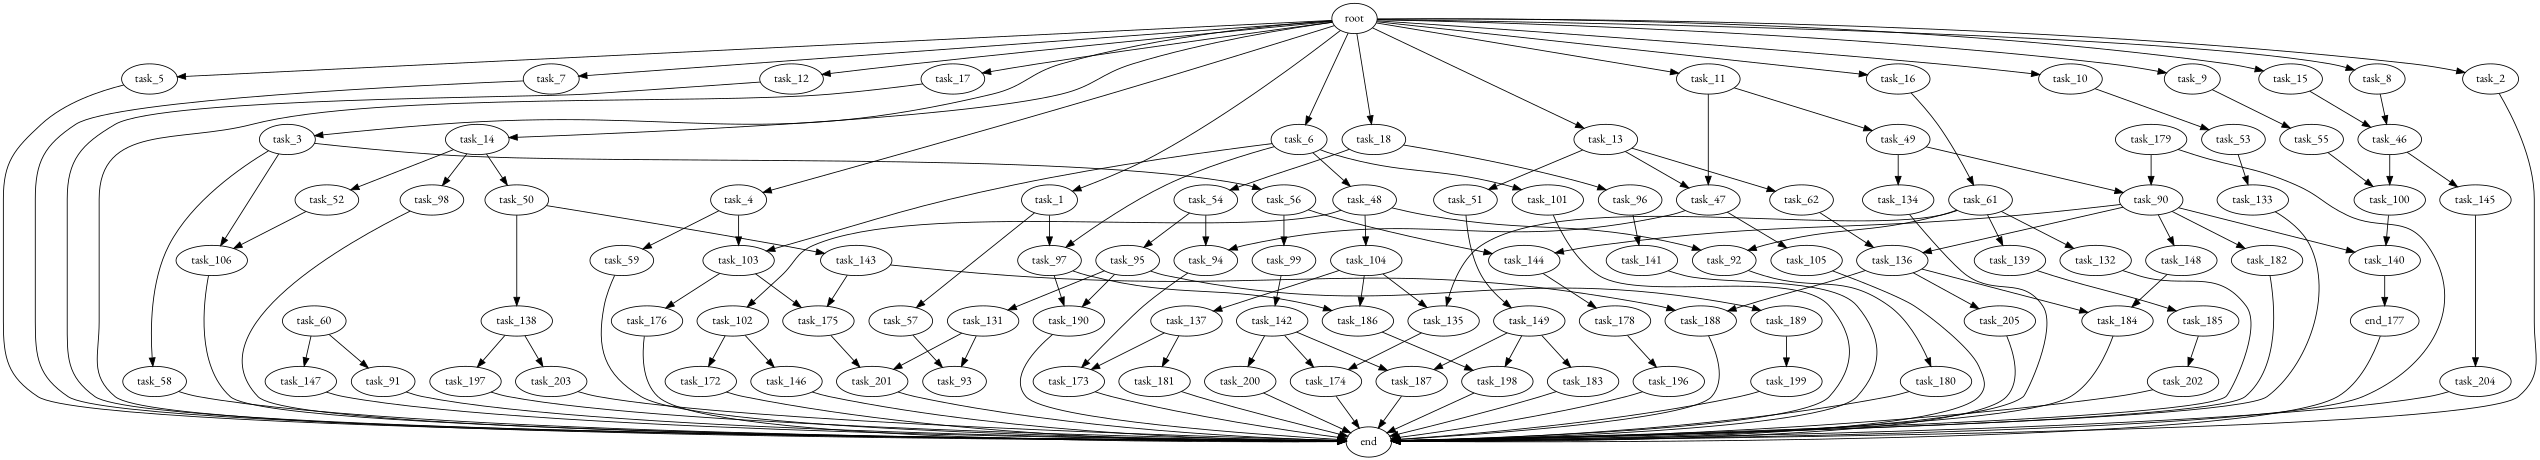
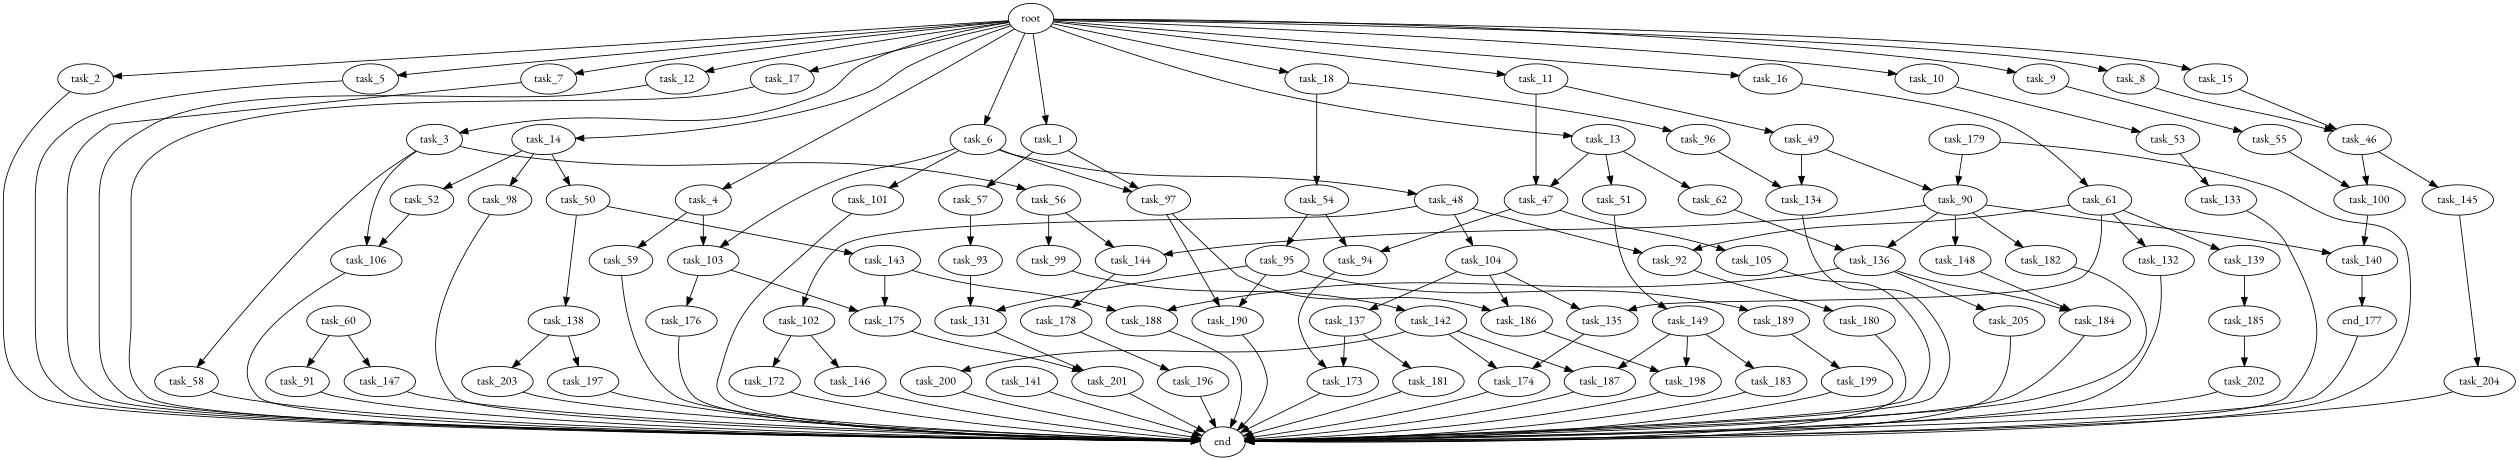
edge "task_96" -> "task_141": now "task_96" -> "task_134"
edge "task_131" -> "task_93": reversed
